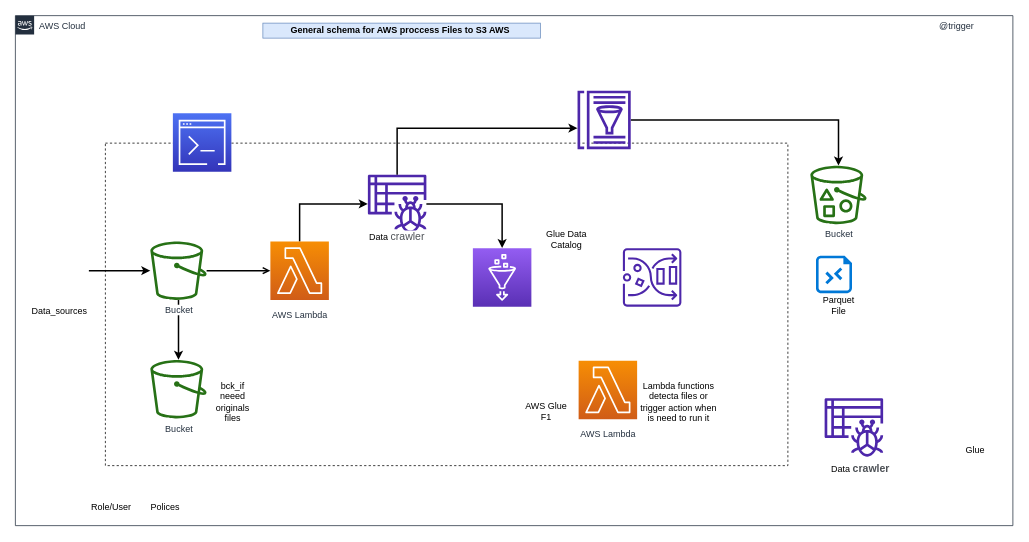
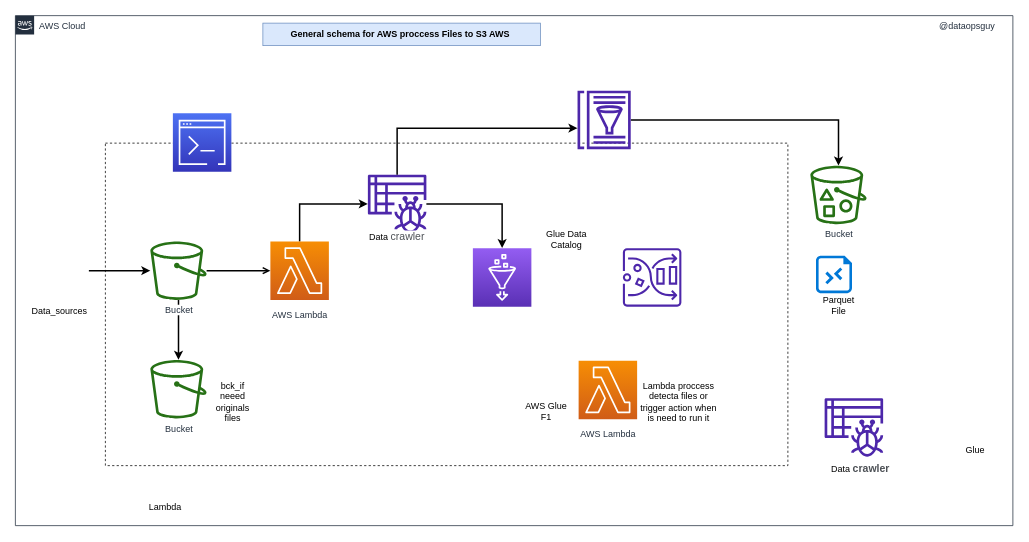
node "@trigger": label "@trigger" -> "@dataopsguy"
node "General schema for AWS proccess Files to S3 AWS": size 278x15 -> 278x23
node "Lambda functions detecta files or trigger action when is need to run it": label "Lambda functions detecta files or trigger action when is need to run it" -> "Lambda proccess detecta files or trigger action when is need to run it"
node "Role/User": removed
node "Polices": label "Polices" -> "Lambda"
